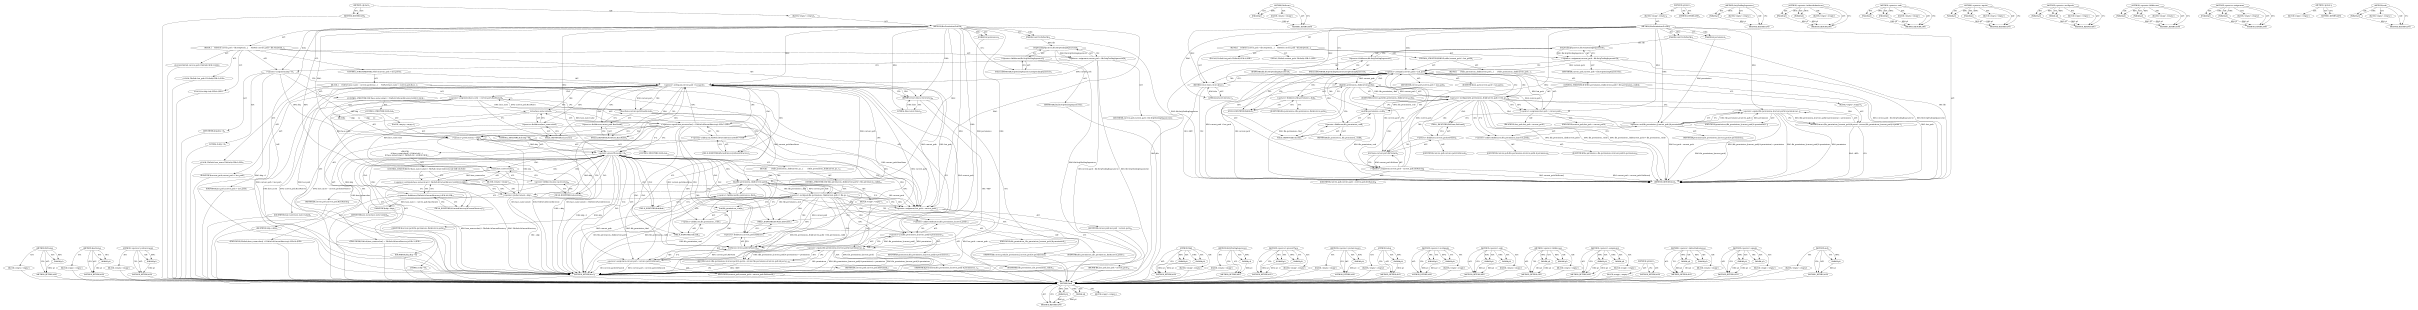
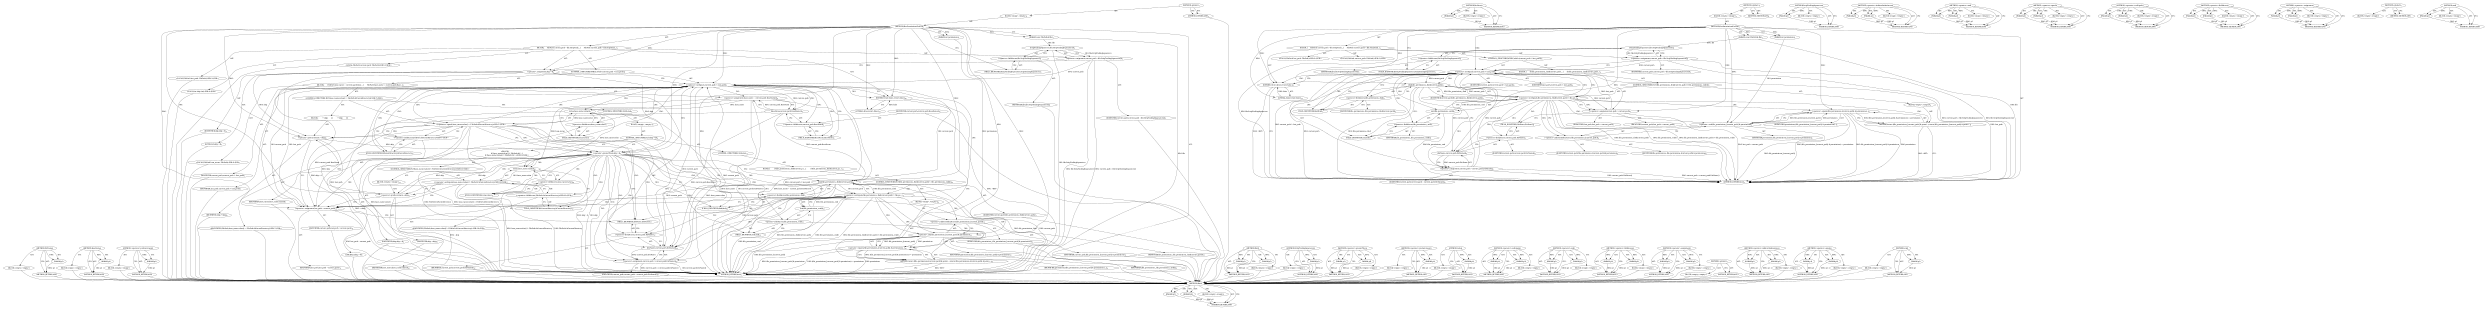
edge "(<operator>.fieldAccess,current_path.BaseName)" -> "(IDENTIFIER,current_path,current_path.BaseName())": reversed
edge "(IDENTIFIER,skip,--skip)" -> "(<operator>.greaterThan,skip > 0)": now "(<operator>.preDecrement,--skip)" -> "(<operator>.greaterThan,skip > 0)"
edge "(<operator>.preDecrement,--skip)" -> "(IDENTIFIER,skip,--skip)": label "DDG: base_name =  current_path.BaseName()" -> "AST: "
